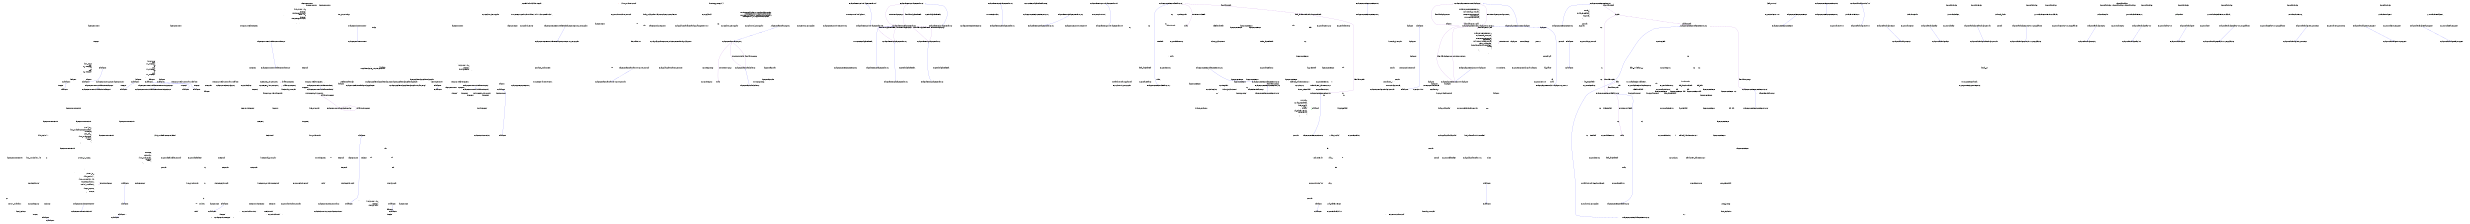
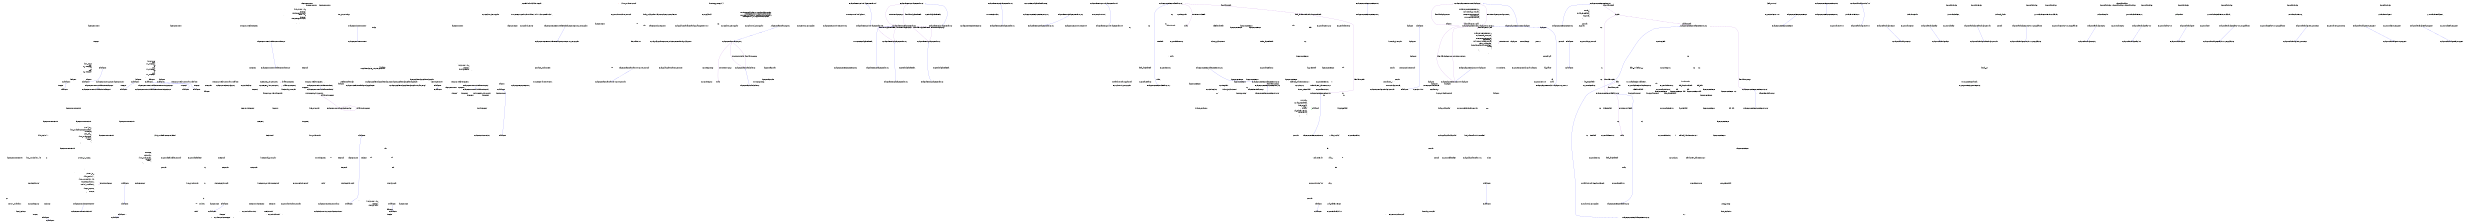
node "Entry Nancy.Testing.BrowserContext.HttpRequest()": label "Entry Nancy.Testing.BrowserContext.HttpRequest()" -> "Entry Status.Testing.BrowserContext.HttpRequest()"
